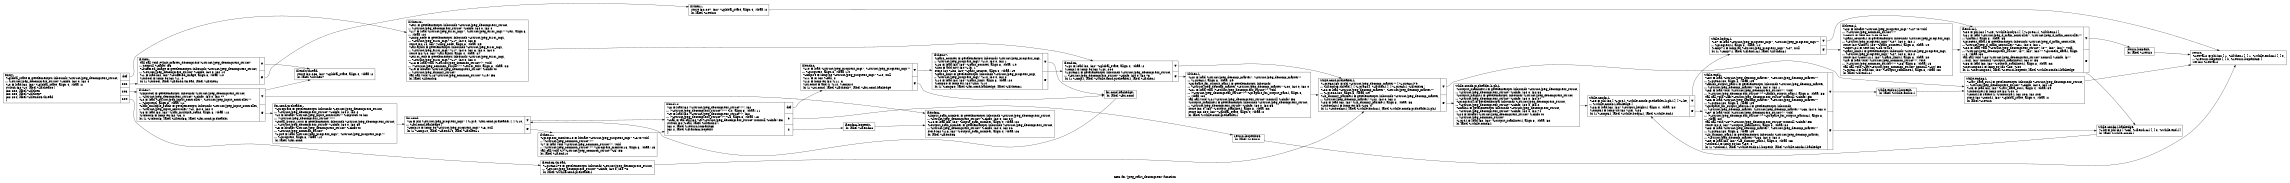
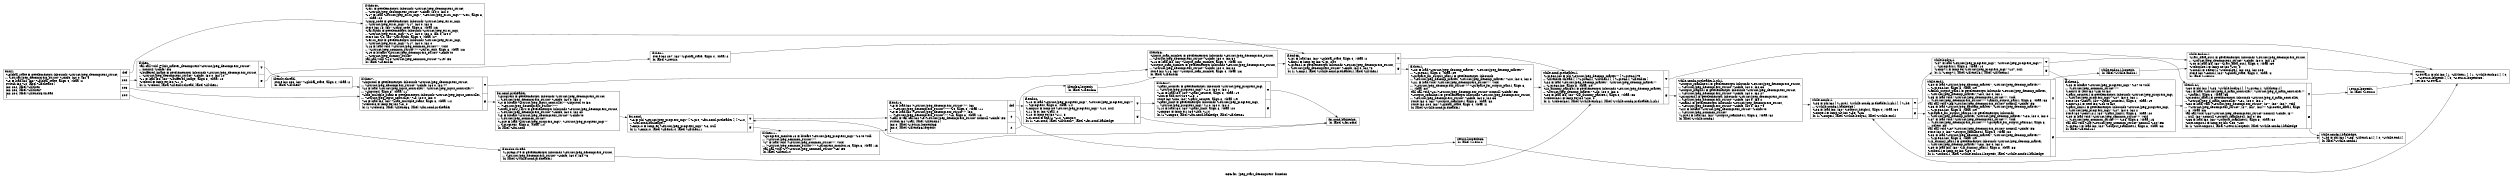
edge "if.then27:" -> "if.end45:": now "if.end36:" -> "if.end45:"
edge "if.then7:" -> "if.end4.thread:": reversed
node "while.end.i:": text "... !tbaa !30" -> "... !select !30"
